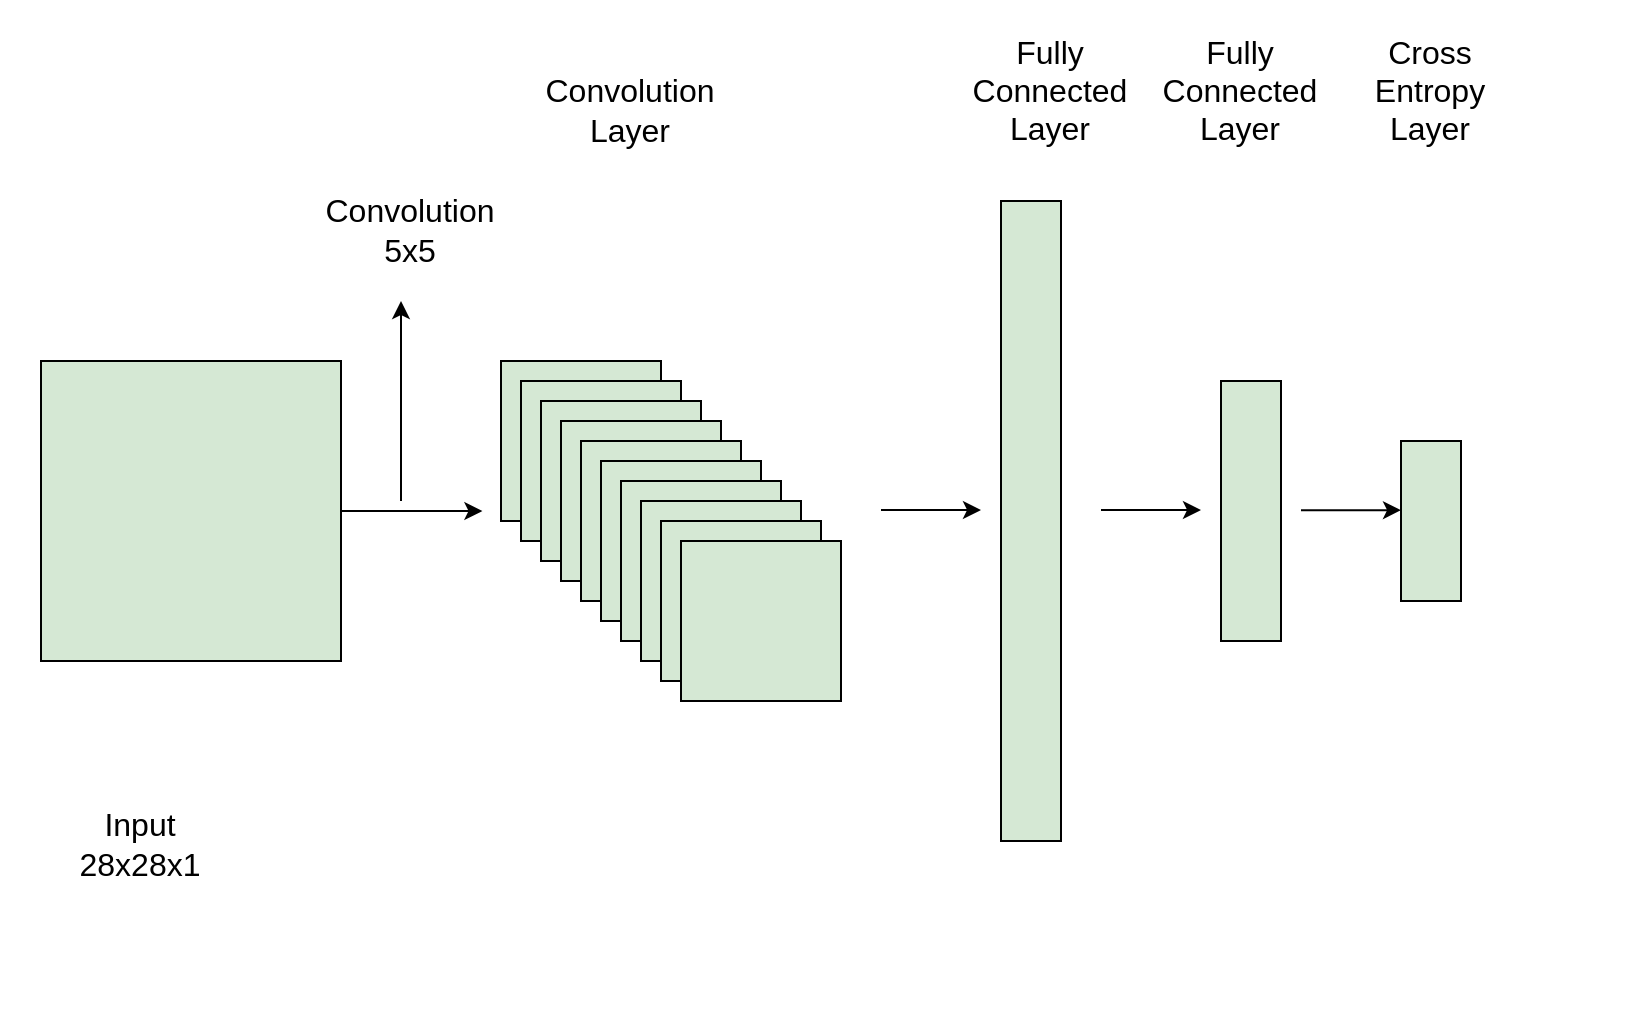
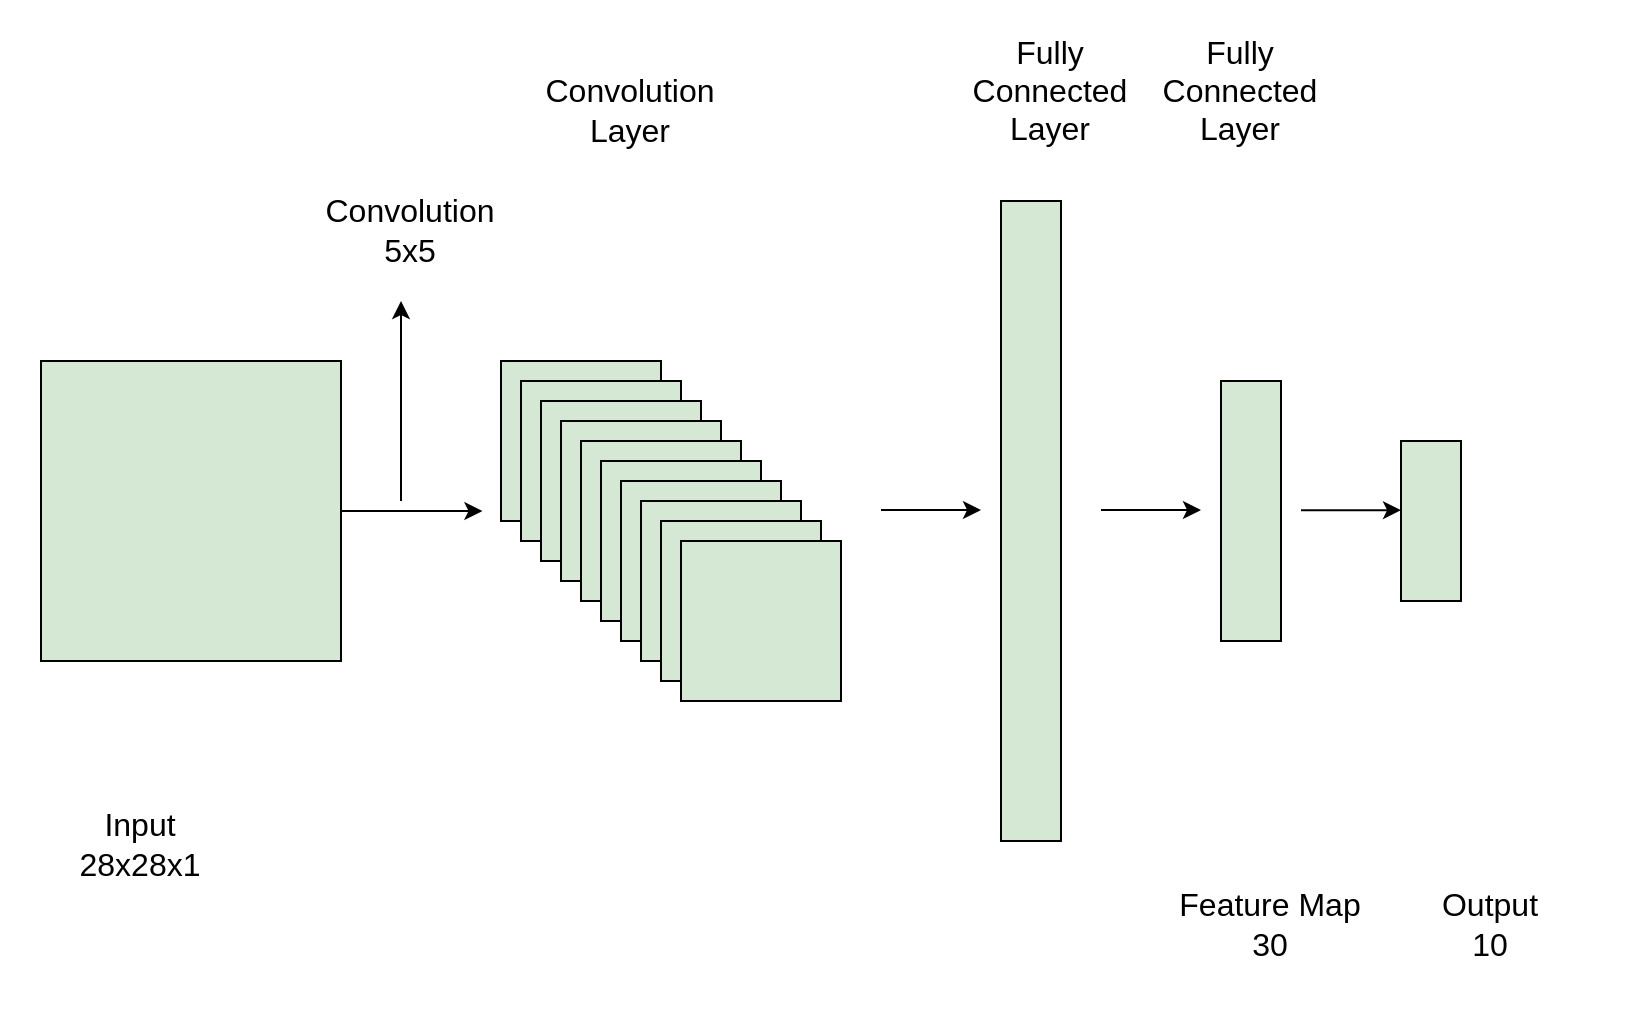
node "Cross Entropy Layer": removed
node "Feature Map30": added
node "Output 10": added
